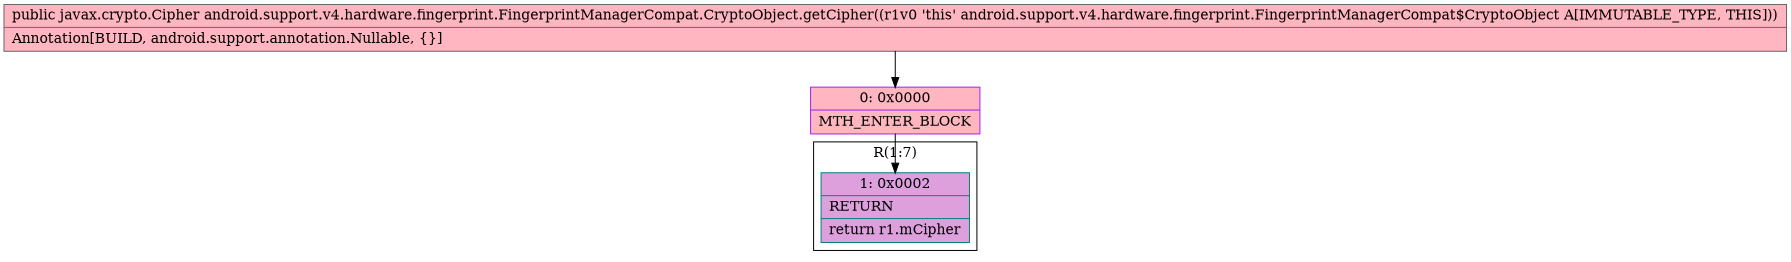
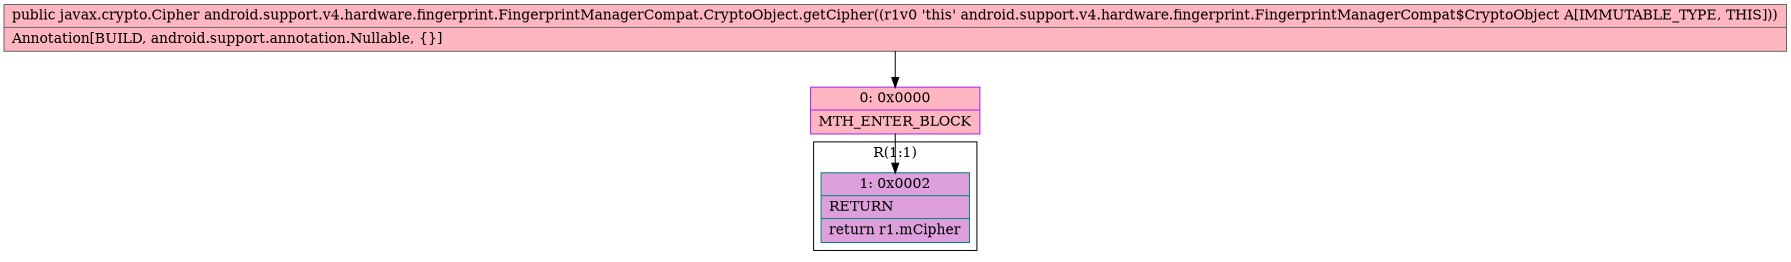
cluster "R(1:7)": label "R(1:7)" -> "R(1:1)"
